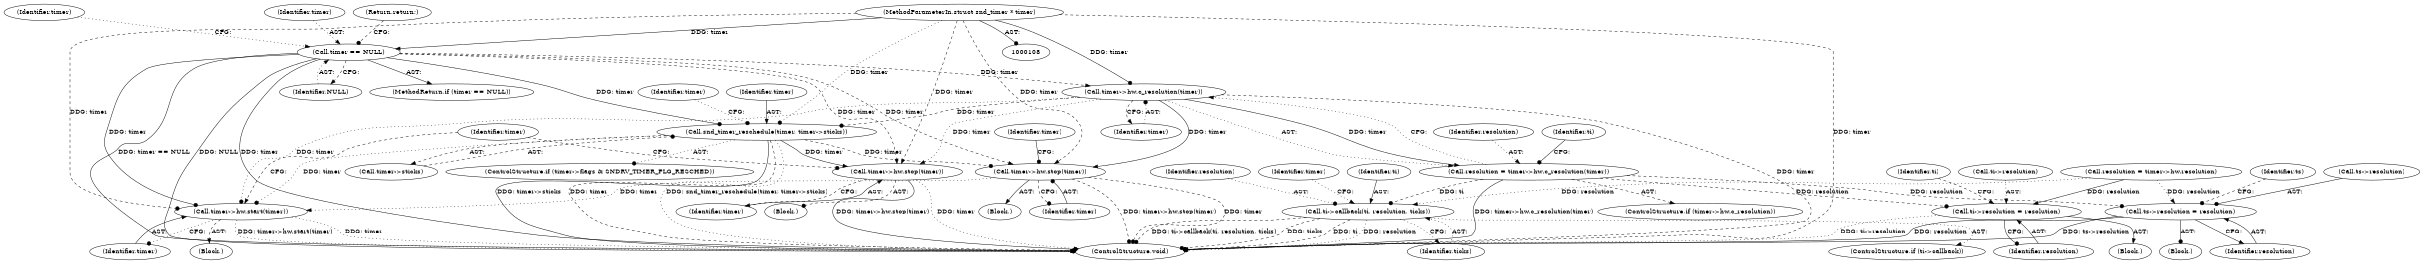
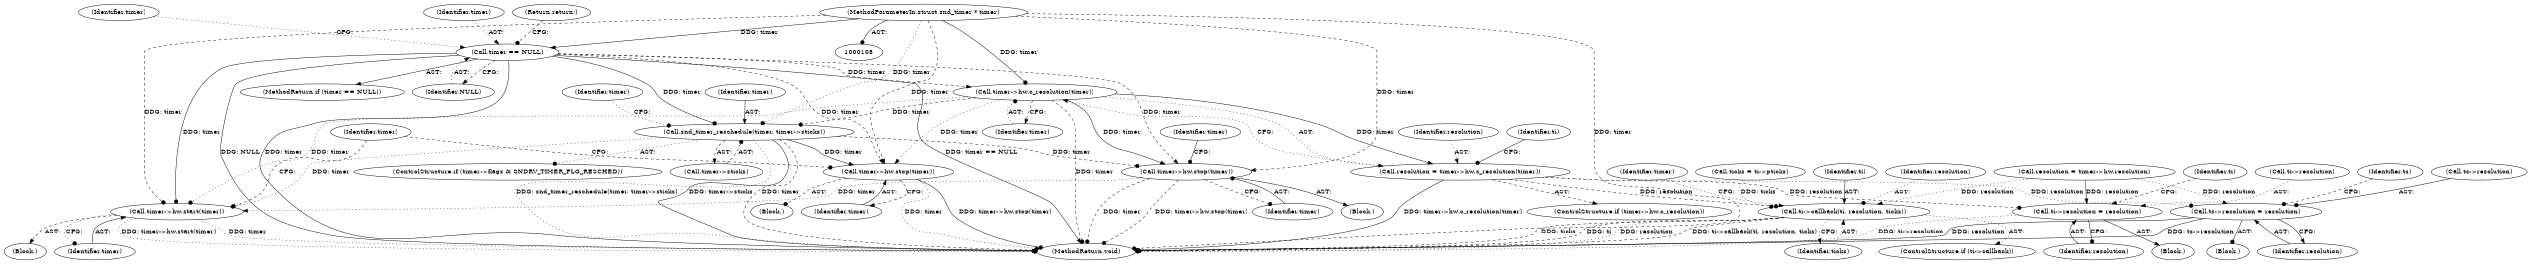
node "(Call,ticks = ti->pticks)": added
edge "(Call,resolution = timer->hw.c_resolution(timer))" -> "(Call,ts->resolution = resolution)": style dashed -> dotted
edge "(Call,resolution = timer->hw.c_resolution(timer))" -> "(Call,ti->callback(ti, resolution, ticks))": label "DDG: ti" -> "DDG: resolution"
node "(ControlStructure,void)": label "(ControlStructure,void)" -> "(MethodReturn,void)"
